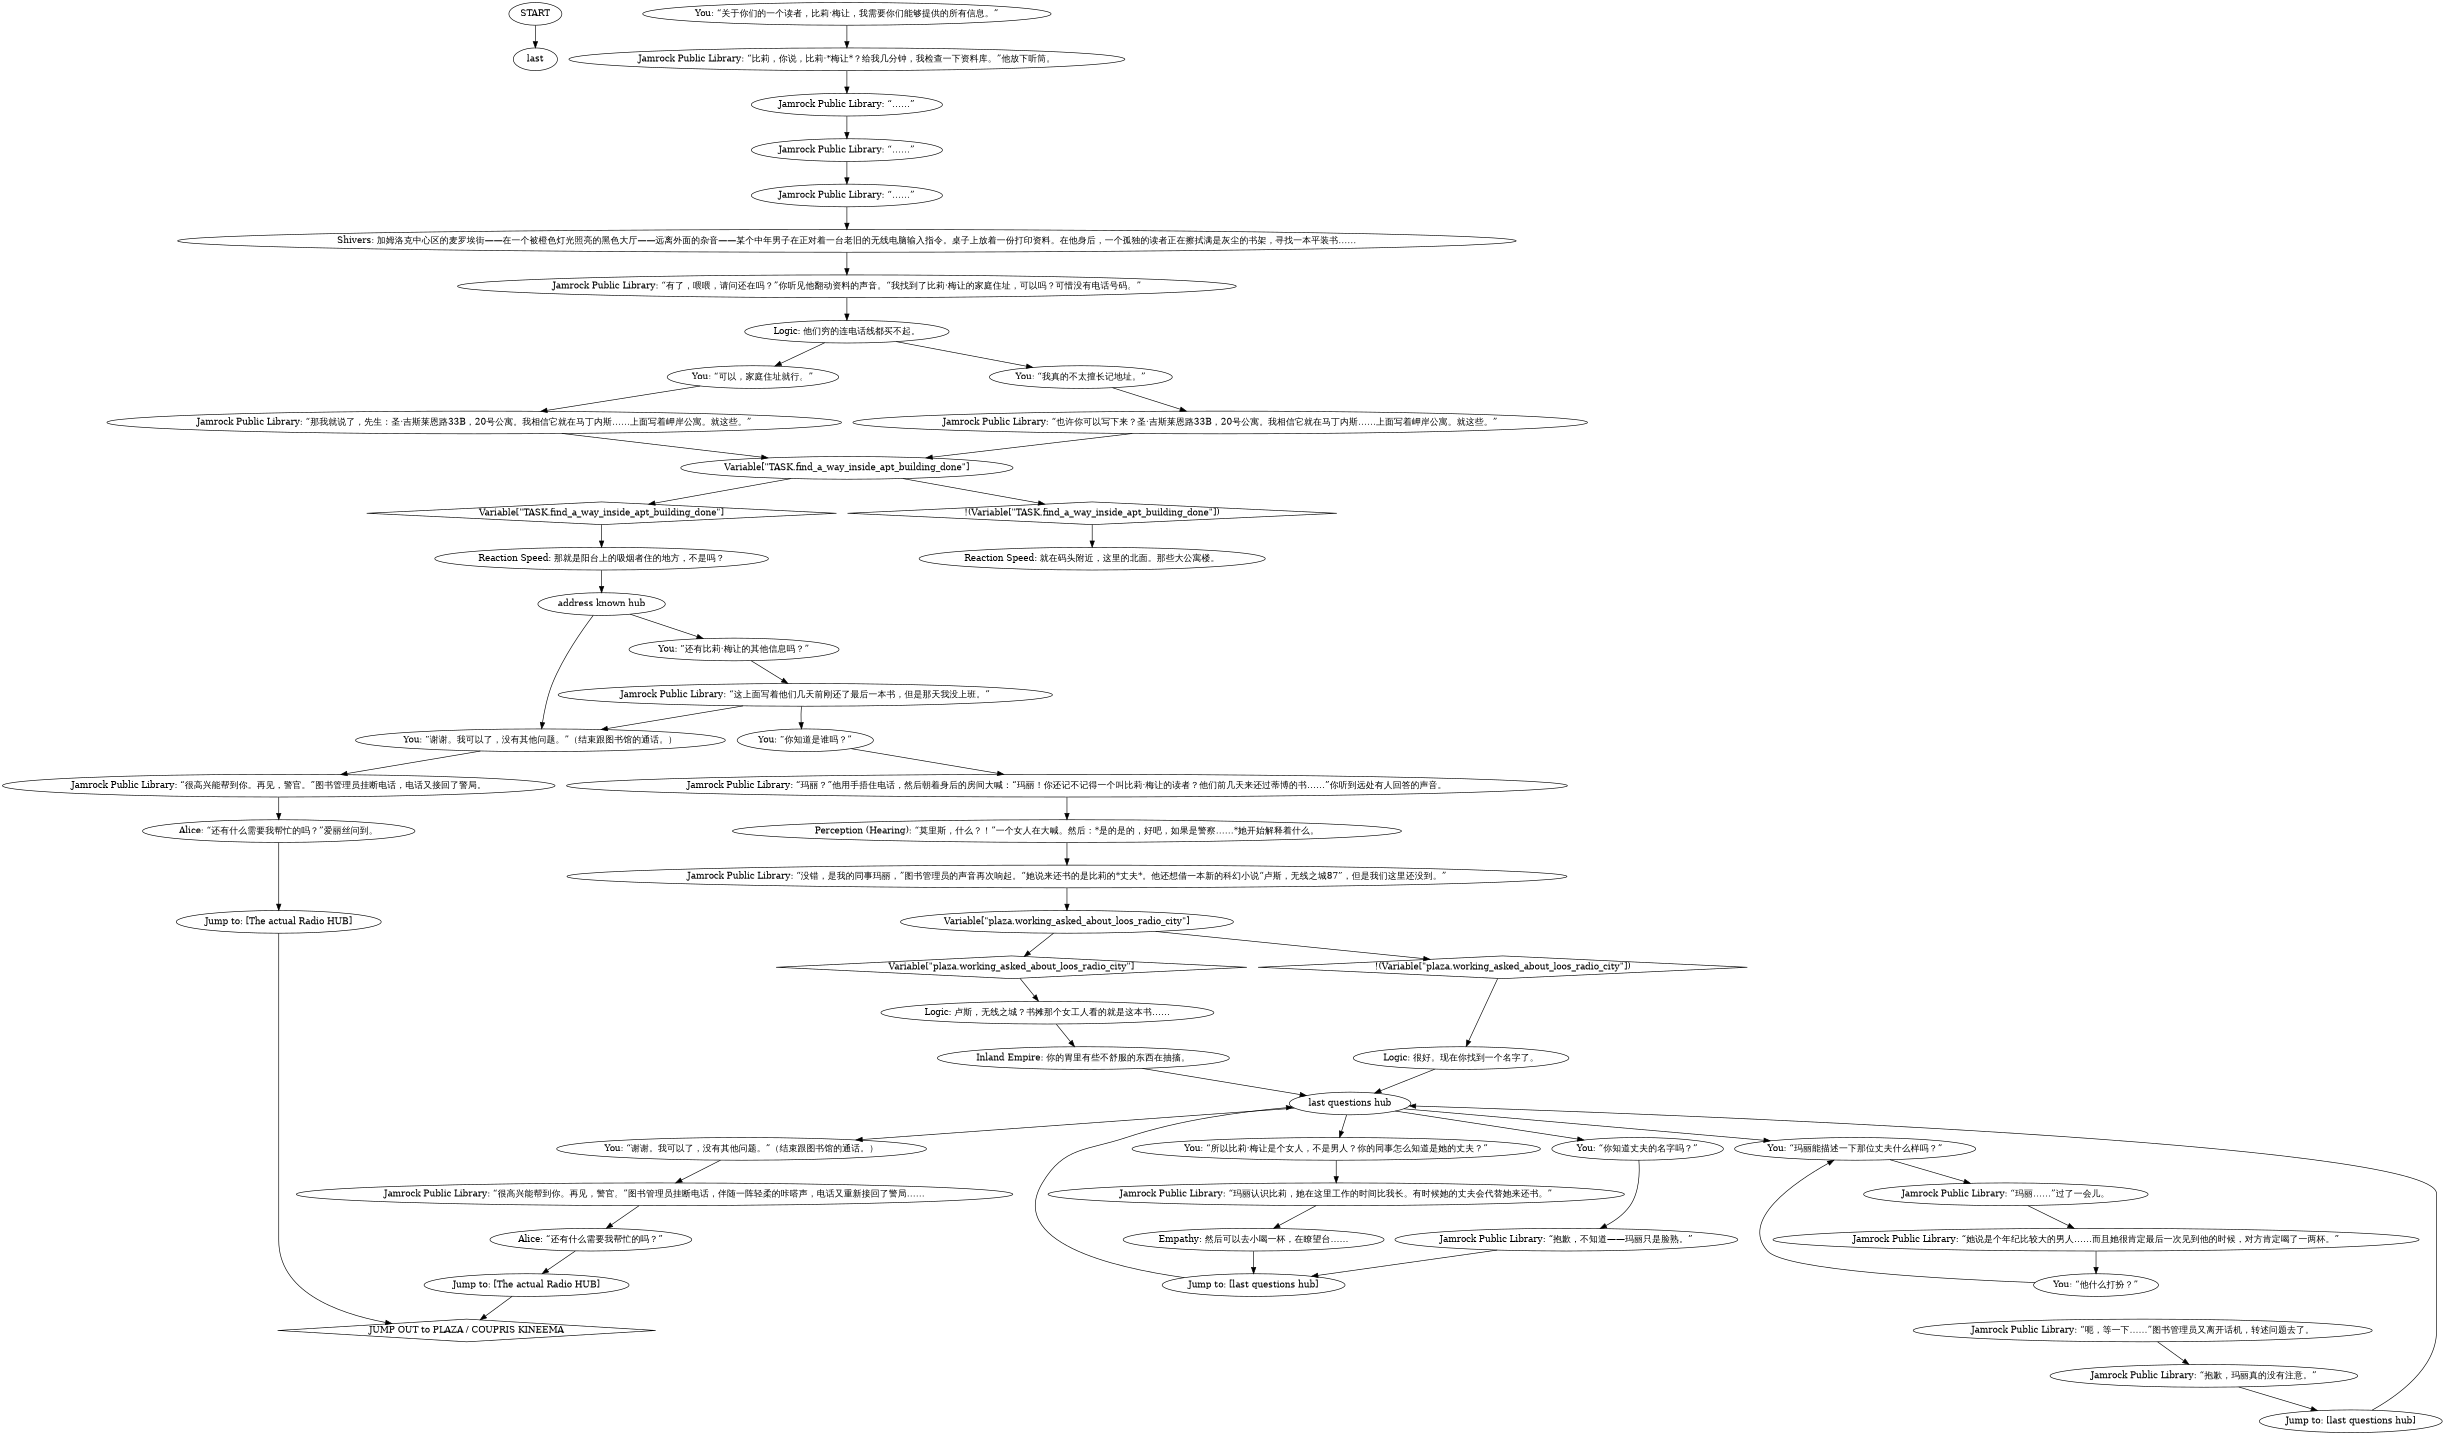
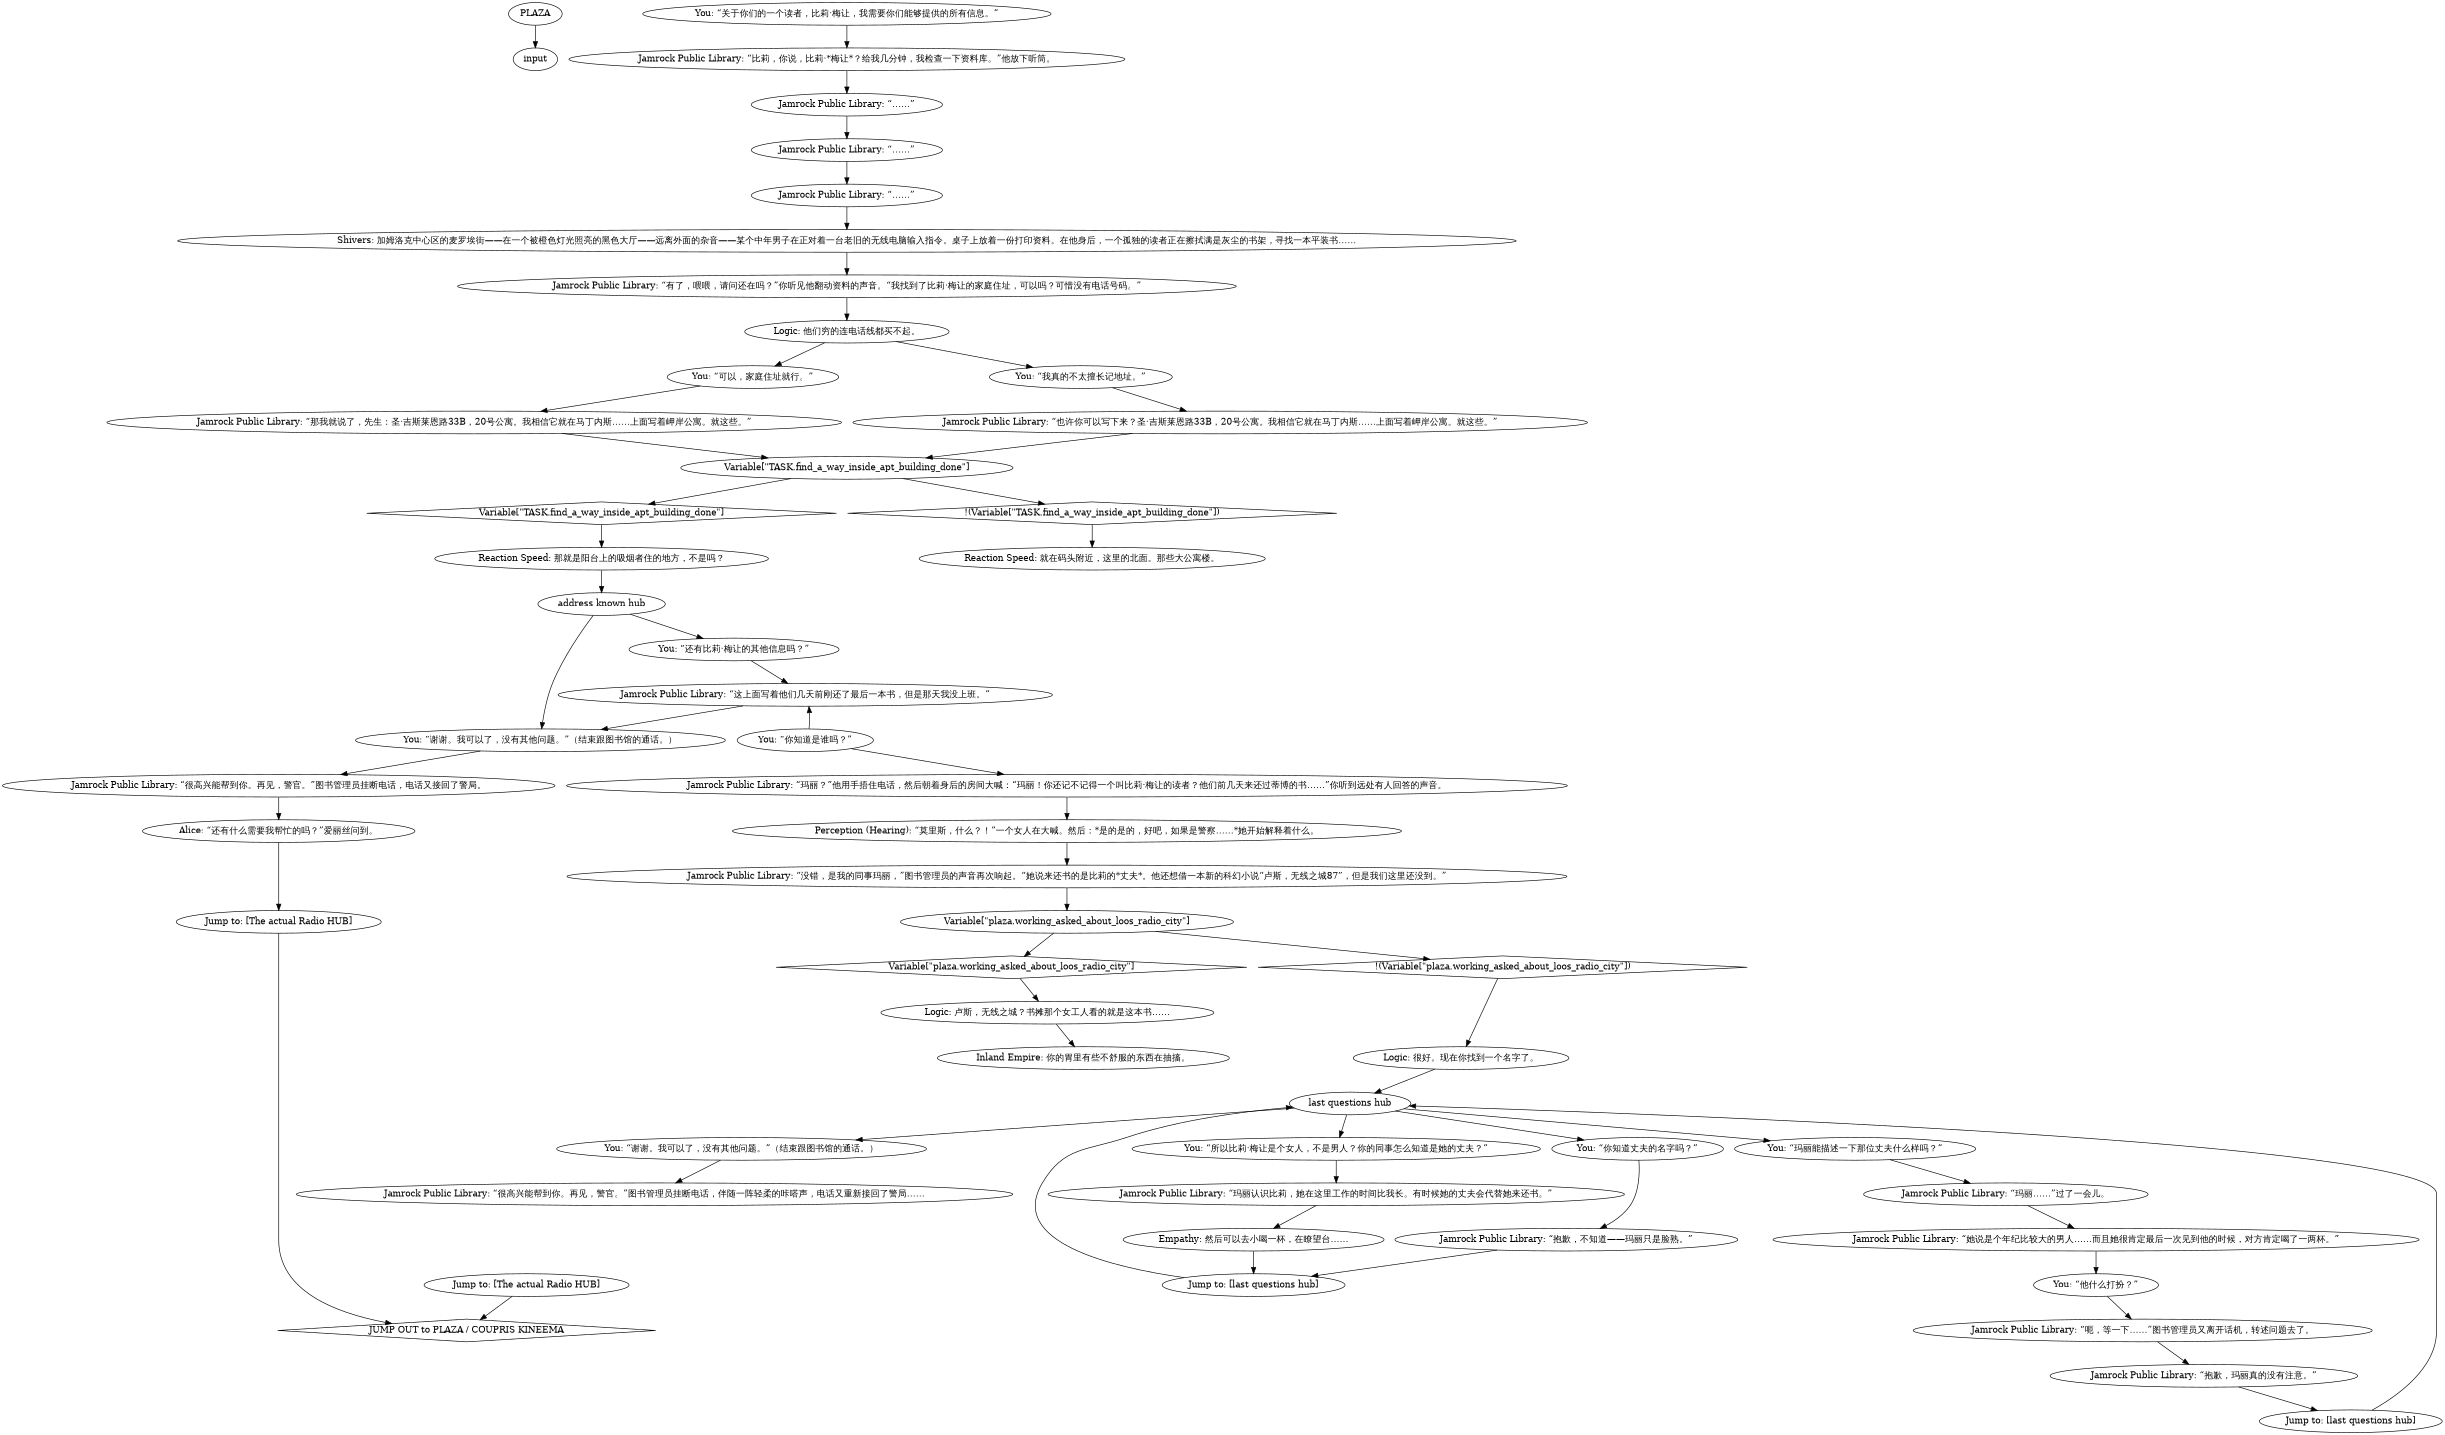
node "START": label "START" -> "PLAZA"
node "last": label "last" -> "input"
edge "Jamrock Public Library: “这上面写着他们几天前刚还了最后一本书，但是那天我没上班。”" -> "You: “你知道是谁吗？”": reversed
edge "Inland Empire: 你的胃里有些不舒服的东西在抽搐。" -> "last questions hub": removed
node "Alice: “还有什么需要我帮忙的吗？”": removed
edge "You: “他什么打扮？”" -> "You: “玛丽能描述一下那位丈夫什么样吗？”": now "You: “他什么打扮？”" -> "Jamrock Public Library: “呃，等一下……”图书管理员又离开话机，转述问题去了。"
